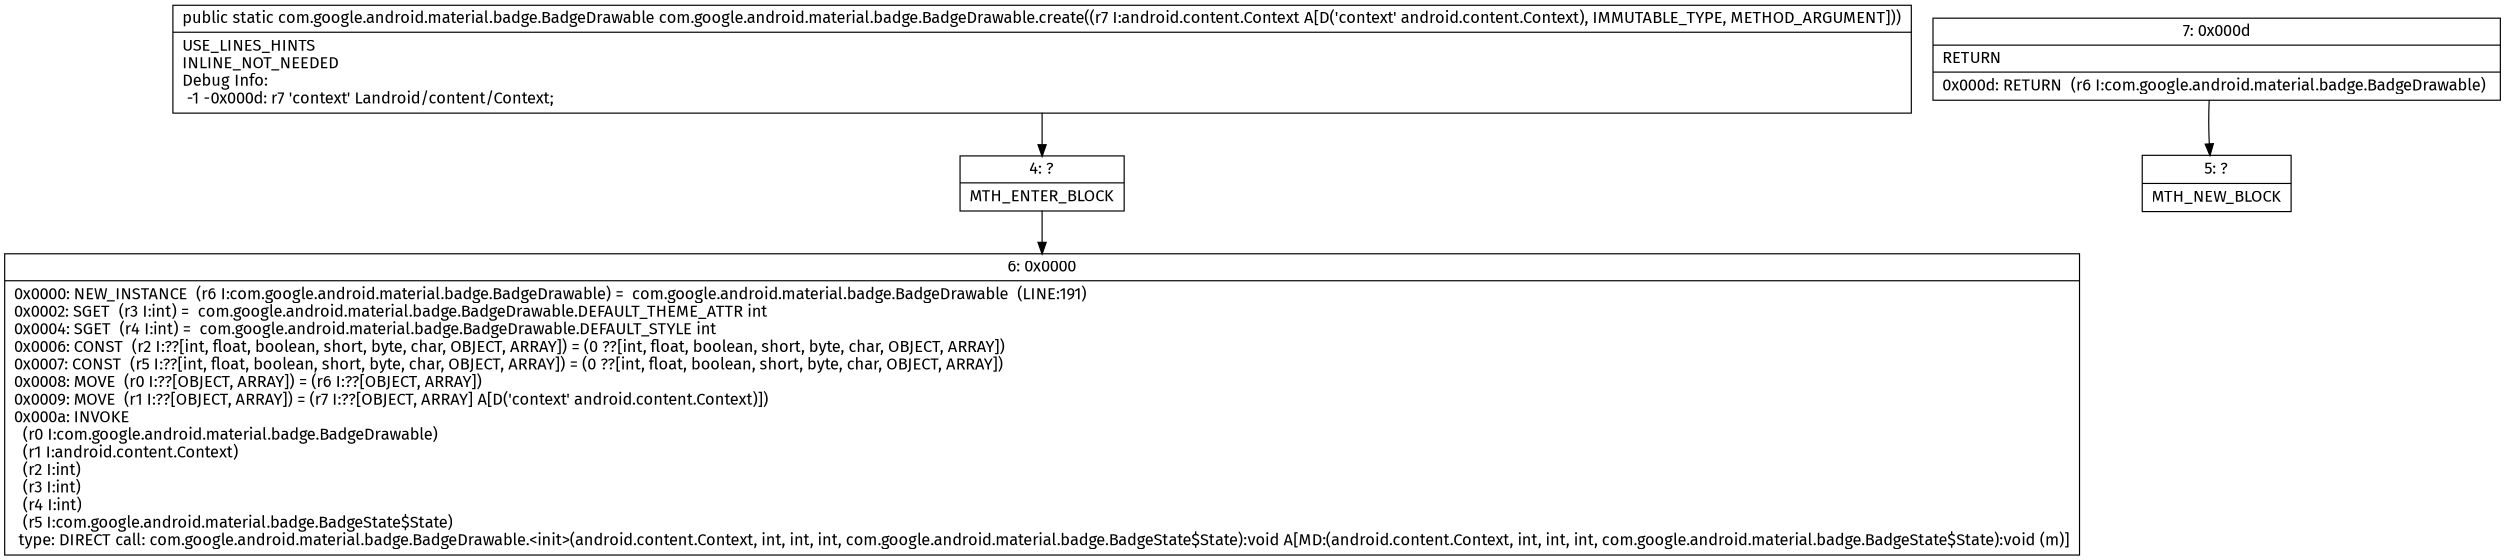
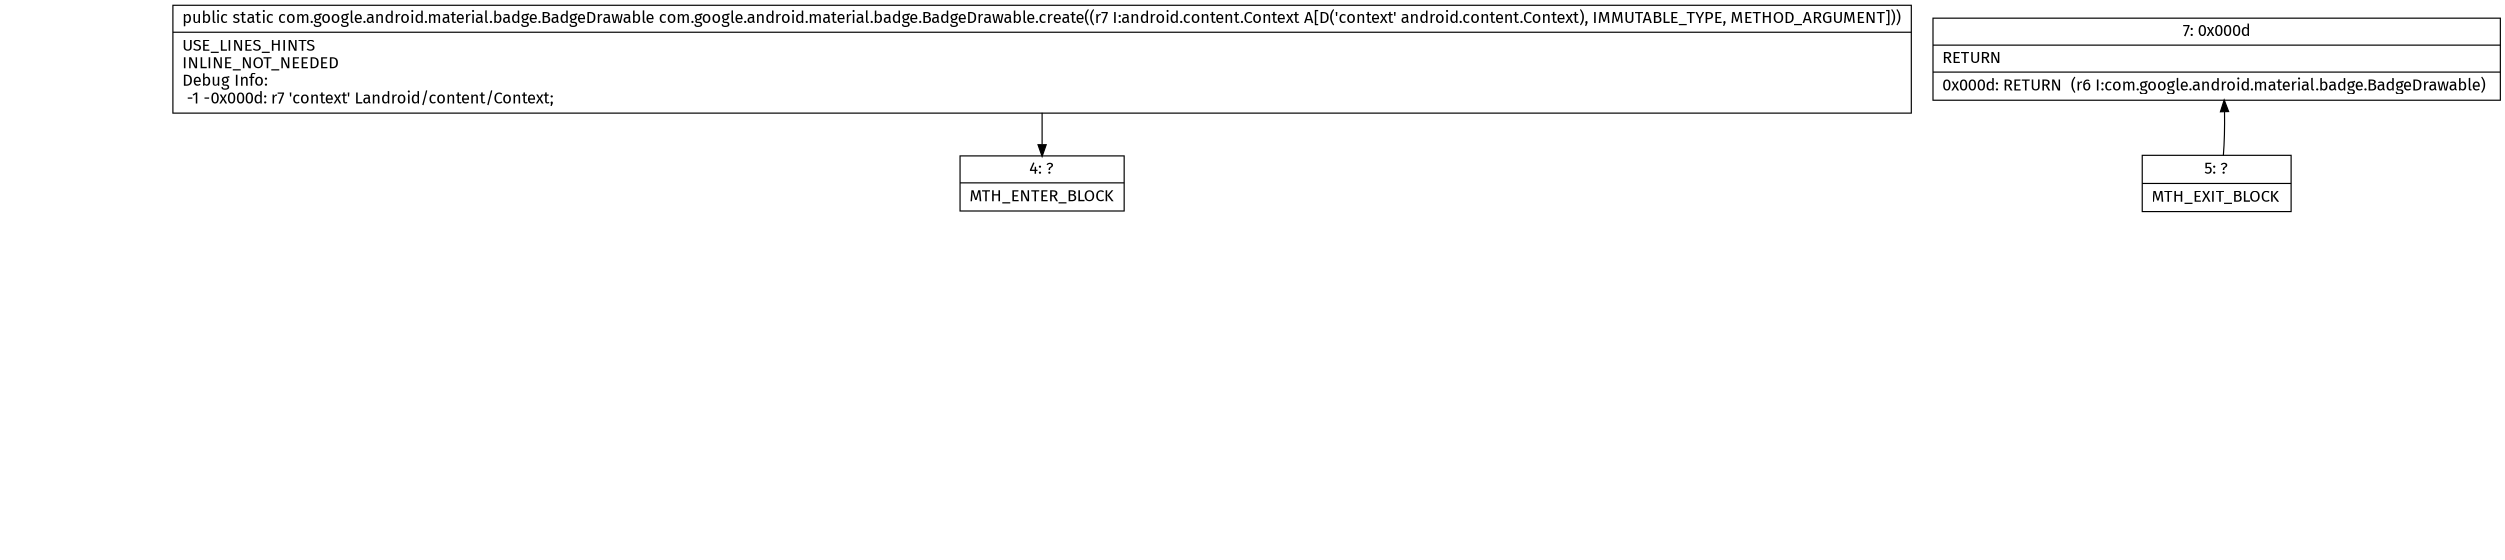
edge "7: 0x000d" -> "5: ?": reversed
node "5: ?": text "MTH_NEW_BLOCK" -> "MTH_EXIT_BLOCK"
node "6: 0x0000": removed
